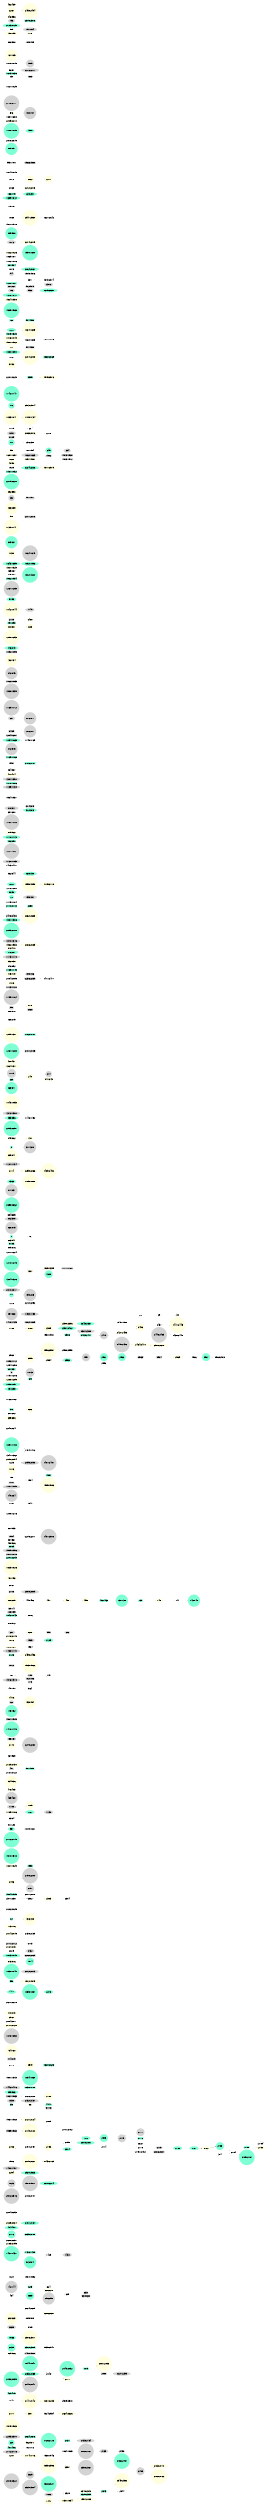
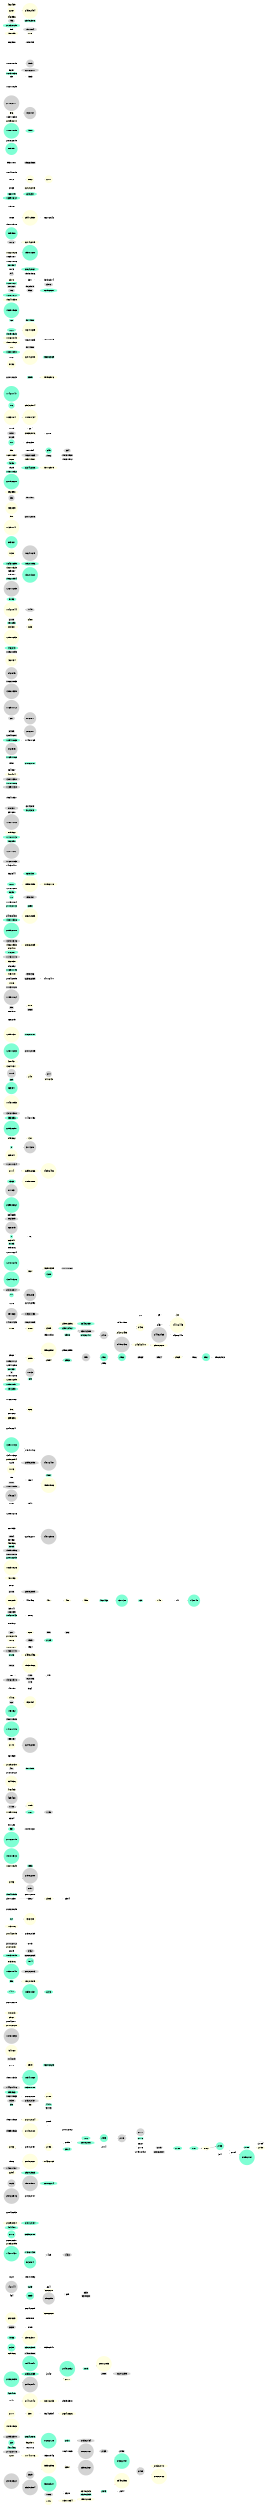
node "161-165": removed
node "2370": added
node "48-50": fillcolor lightyellow -> aquamarine
node "316": fillcolor aquamarine -> lightyellow
